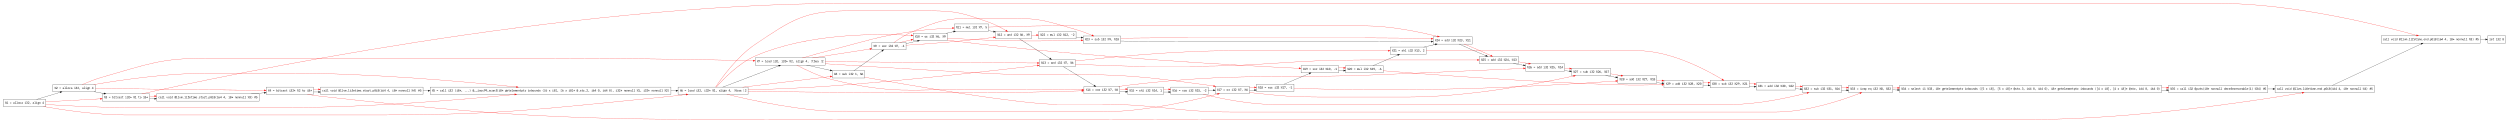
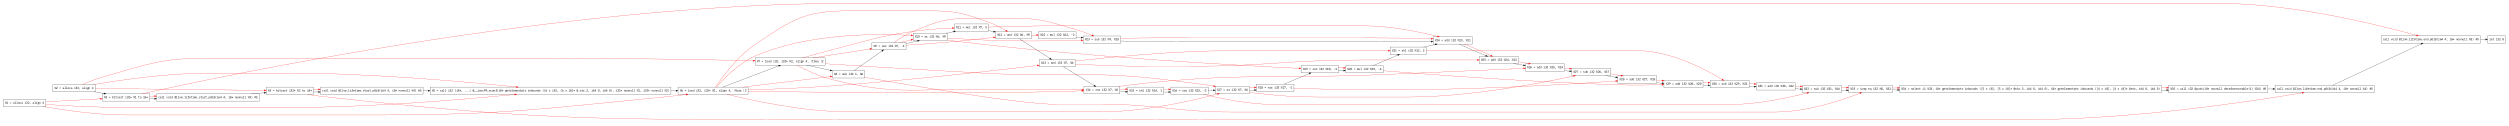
edge "%7 = load i32, i32* %2, align 4, !tbaa !2" -> "%13 = and i32 %7, %6": removed
edge "%1 = alloca i32, align 4" -> "%2 = alloca i32, align 4": removed
